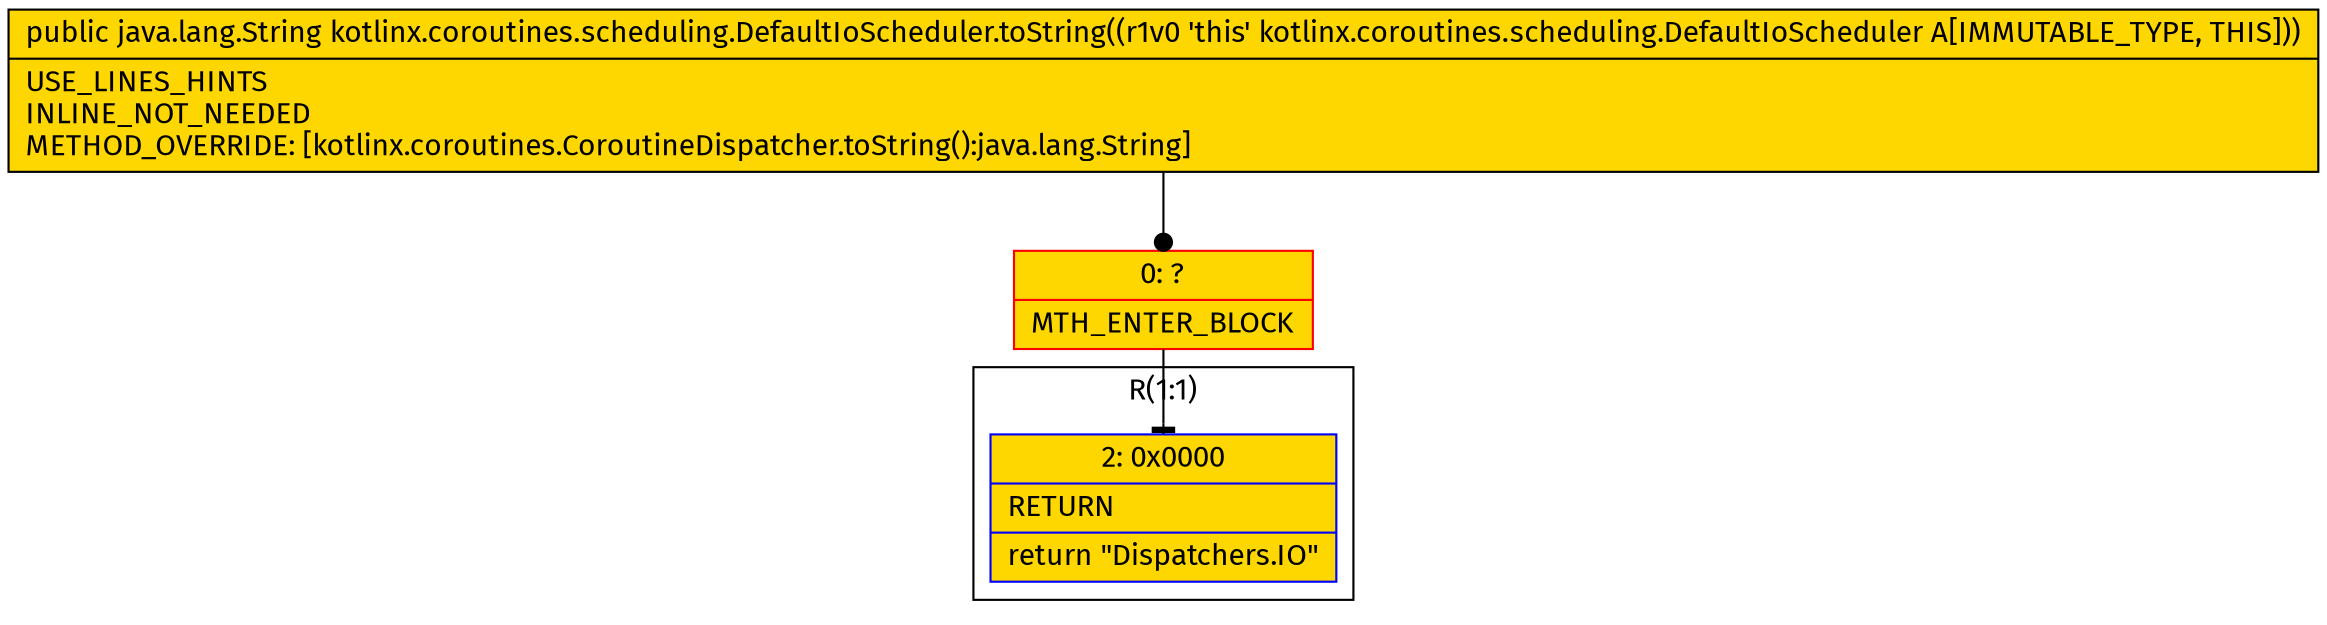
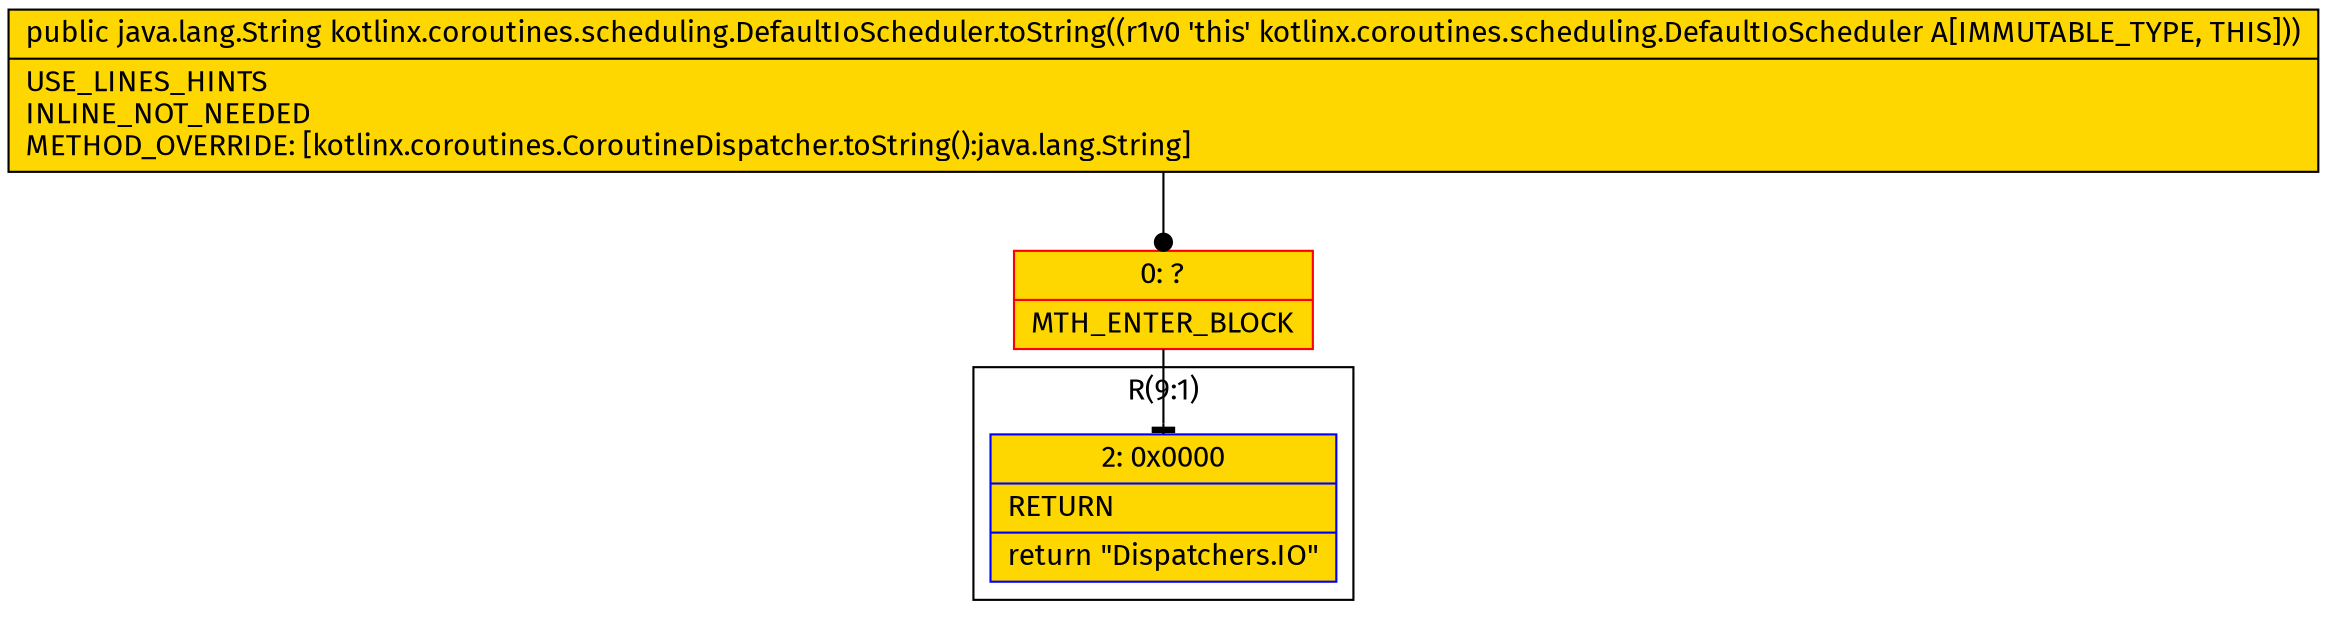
cluster "R(1:1)": label "R(1:1)" -> "R(9:1)"
